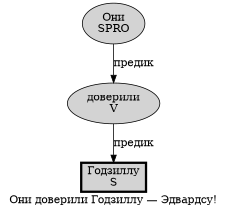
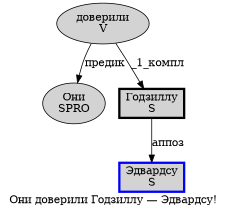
edge "Они SPRO" -> "доверили V": reversed
edge "доверили V" -> "Годзиллу S": label "предик" -> "_1_компл"
node "Эдвардсу S": added
